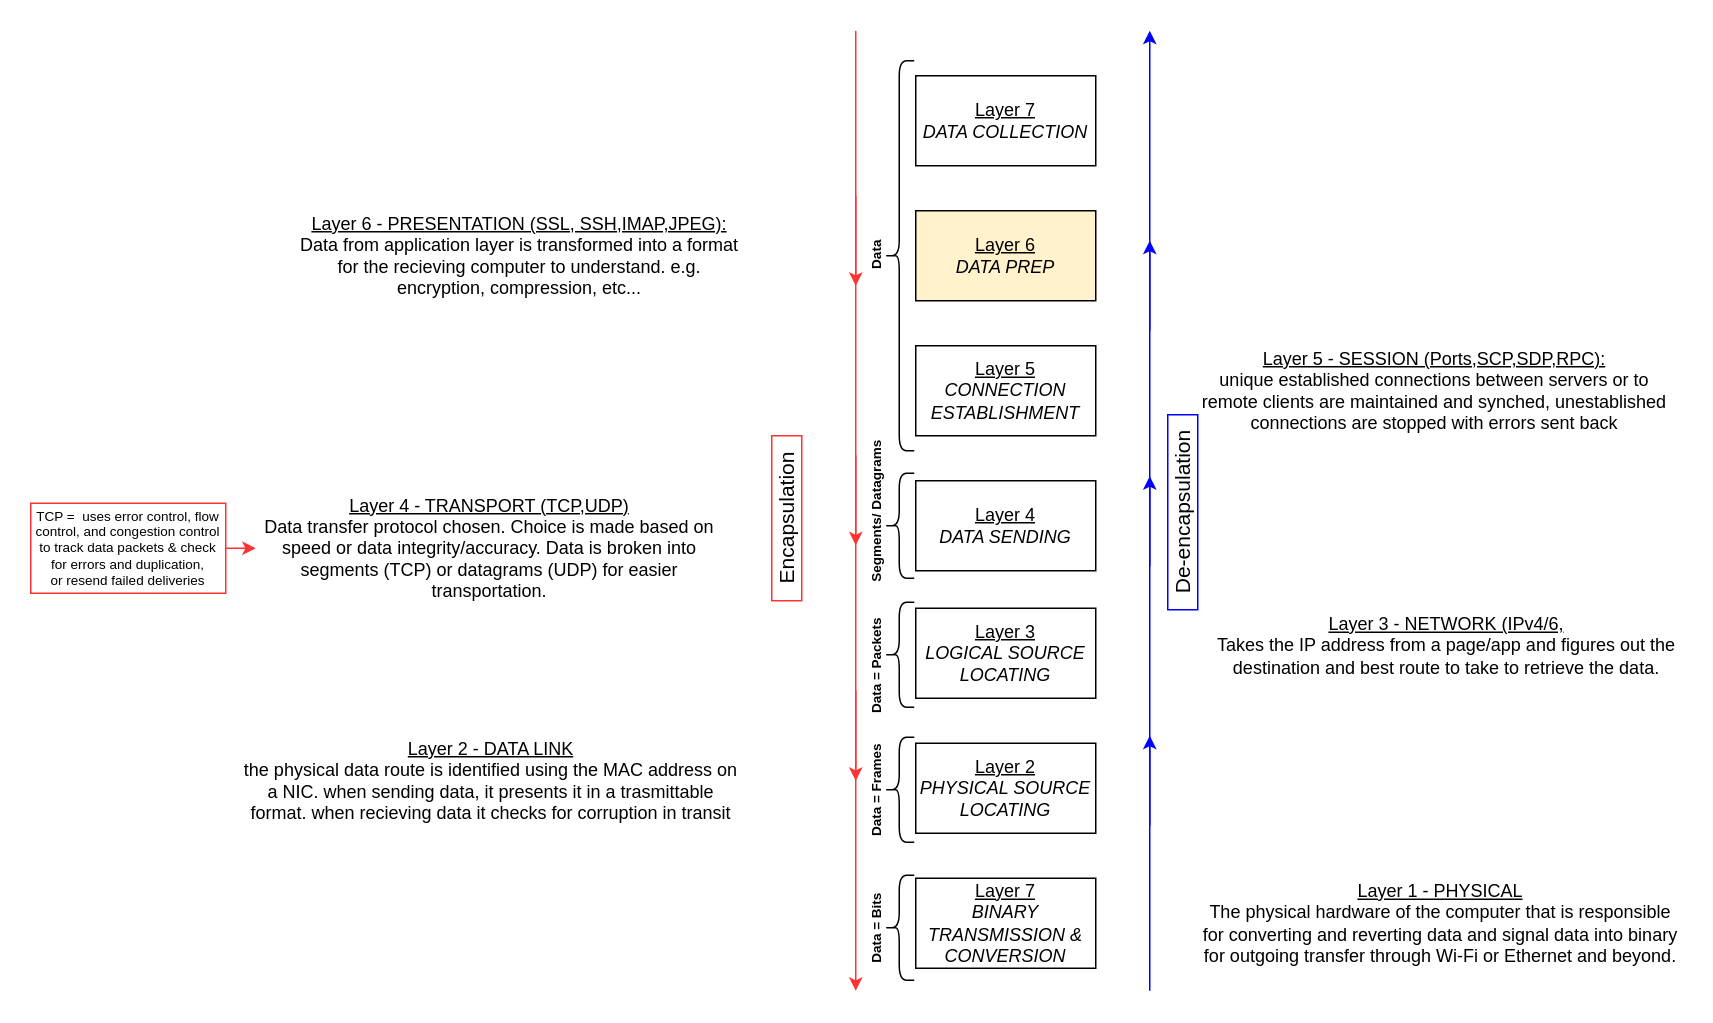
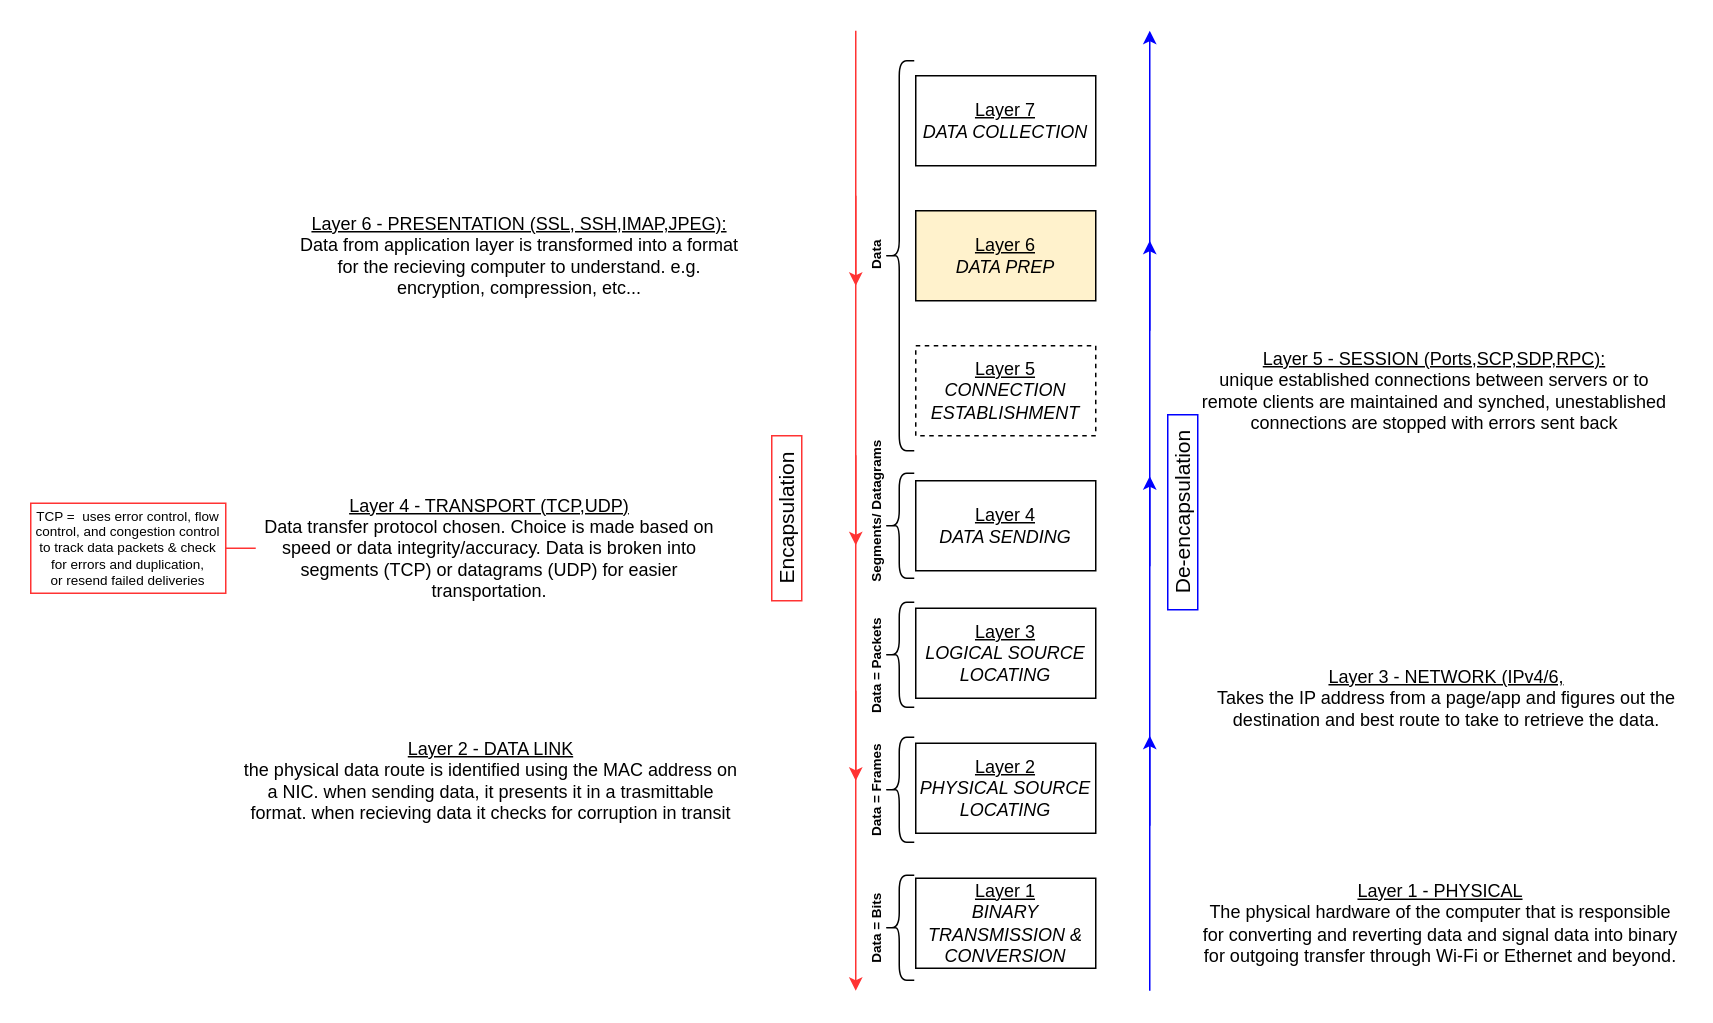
node "Layer 5 CONNECTION ESTABLISHMENT": style solid -> dashed
edge "TCP = uses error control, flow control, and congestion control to track data packets & check for errors and duplication, or resend failed deliveries" -> "Layer 4 - TRANSPORT (TCP,UDP) Data transfer protocol chosen. Choice is made based on speed or data integrity/accuracy. Data is broken into segments (TCP) or datagrams (UDP) for easier transportation.": arrowhead classic -> none
node "Layer 3 - NETWORK (IPv4/6, Takes the IP address from a page/app and figures out the destination and best route to take to retrieve the data.": moved (1447, 646) -> (1447, 698)
node "Layer 7 BINARY TRANSMISSION & CONVERSION": label "Layer 7 BINARY TRANSMISSION & CONVERSION" -> "Layer 1 BINARY TRANSMISSION & CONVERSION"
